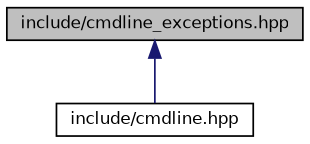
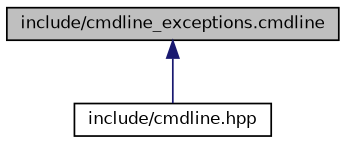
node "include/cmdline_exceptions.hpp": label "include/cmdline_exceptions.hpp" -> "include/cmdline_exceptions.cmdline"
